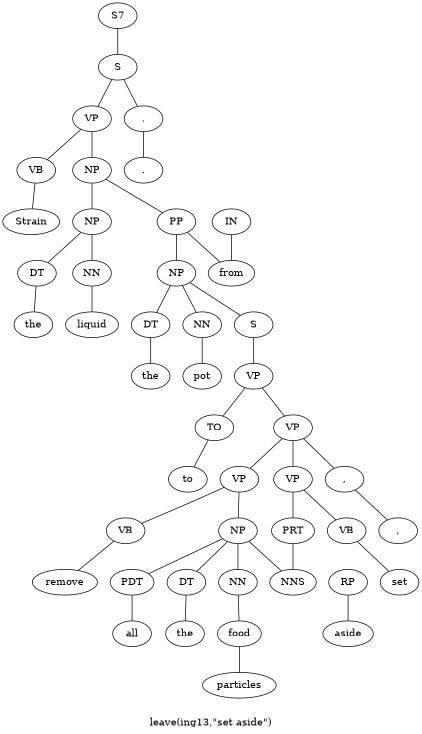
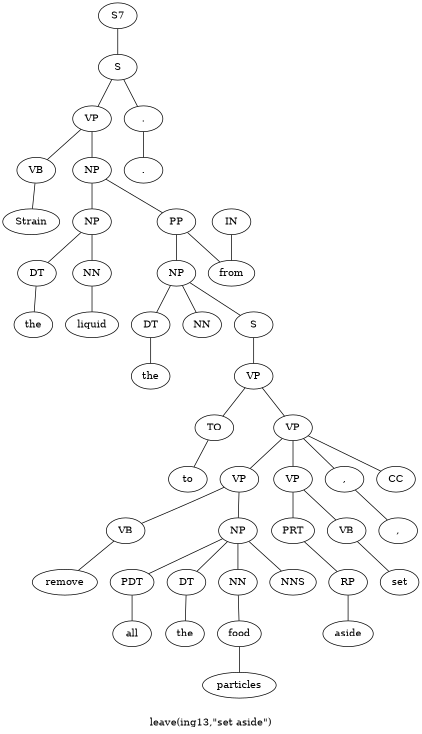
node "pot": removed
node "CC": added
edge "PRT" -- "NNS": now "PRT" -- "RP"
